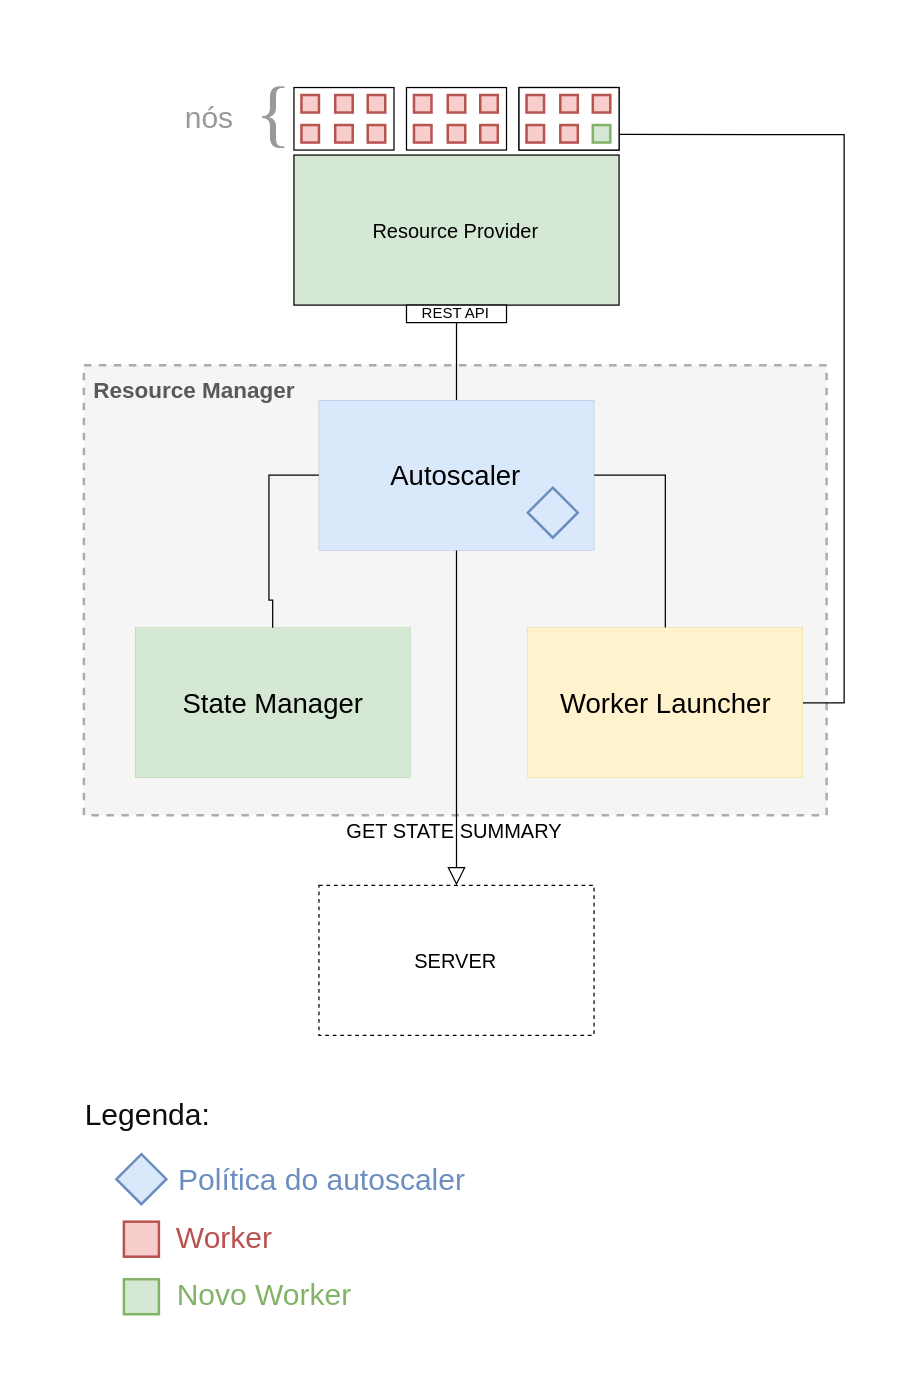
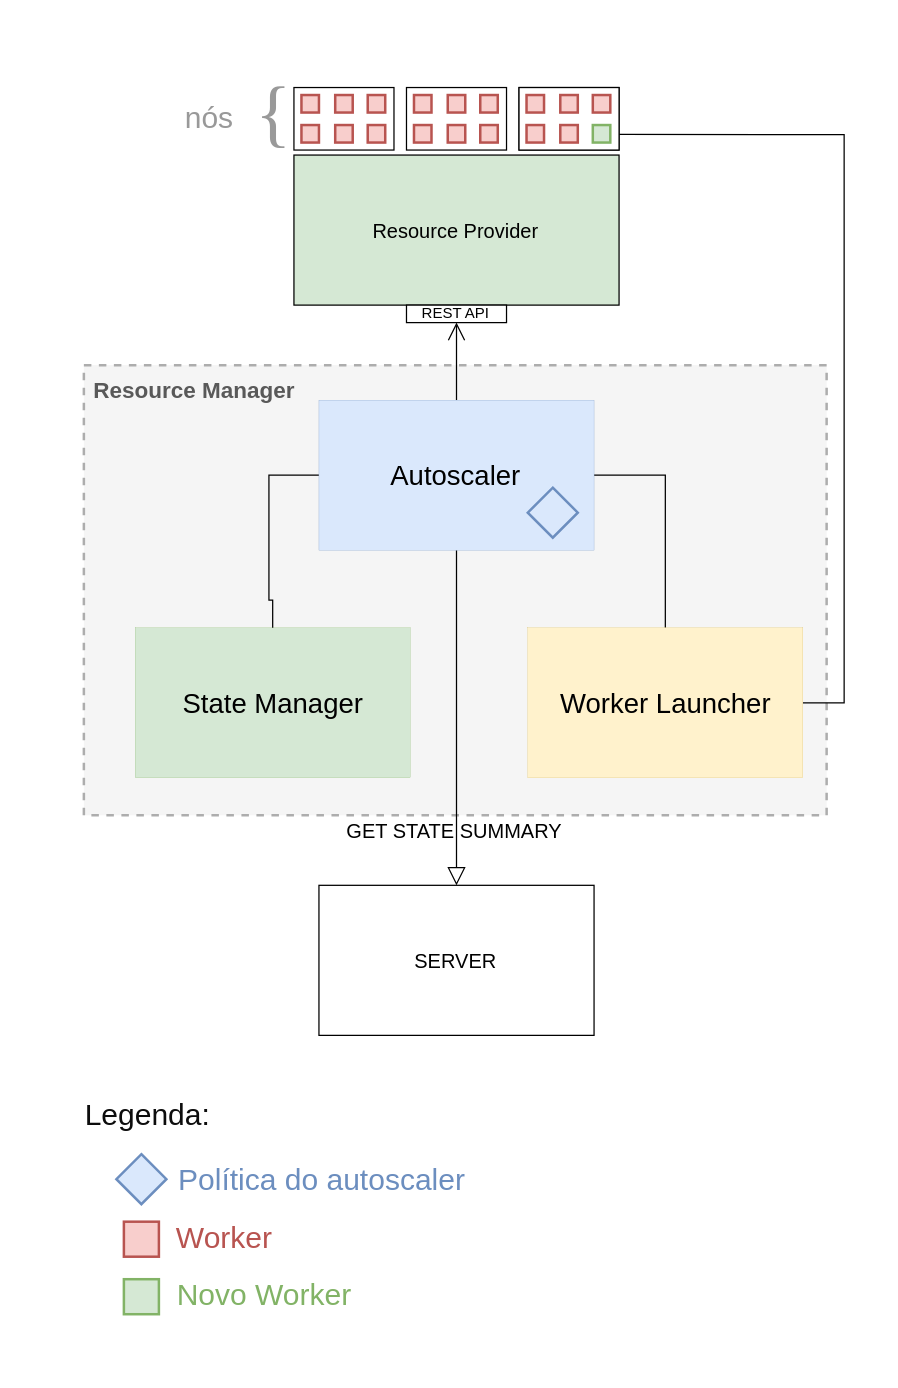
edge "REST API" -- "Autoscaler": arrowhead none -> open
node "SERVER": style dashed -> solid
